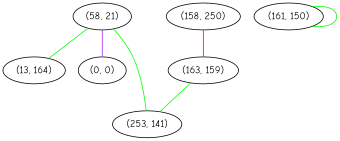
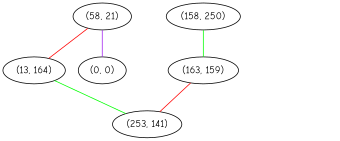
node "(161, 150)": removed
edge "(58, 21)" -- "(13, 164)": color green -> red
edge "(158, 250)" -- "(163, 159)": color red -> green
edge "(58, 21)" -- "(253, 141)": now "(13, 164)" -- "(253, 141)"
edge "(163, 159)" -- "(253, 141)": color green -> red
